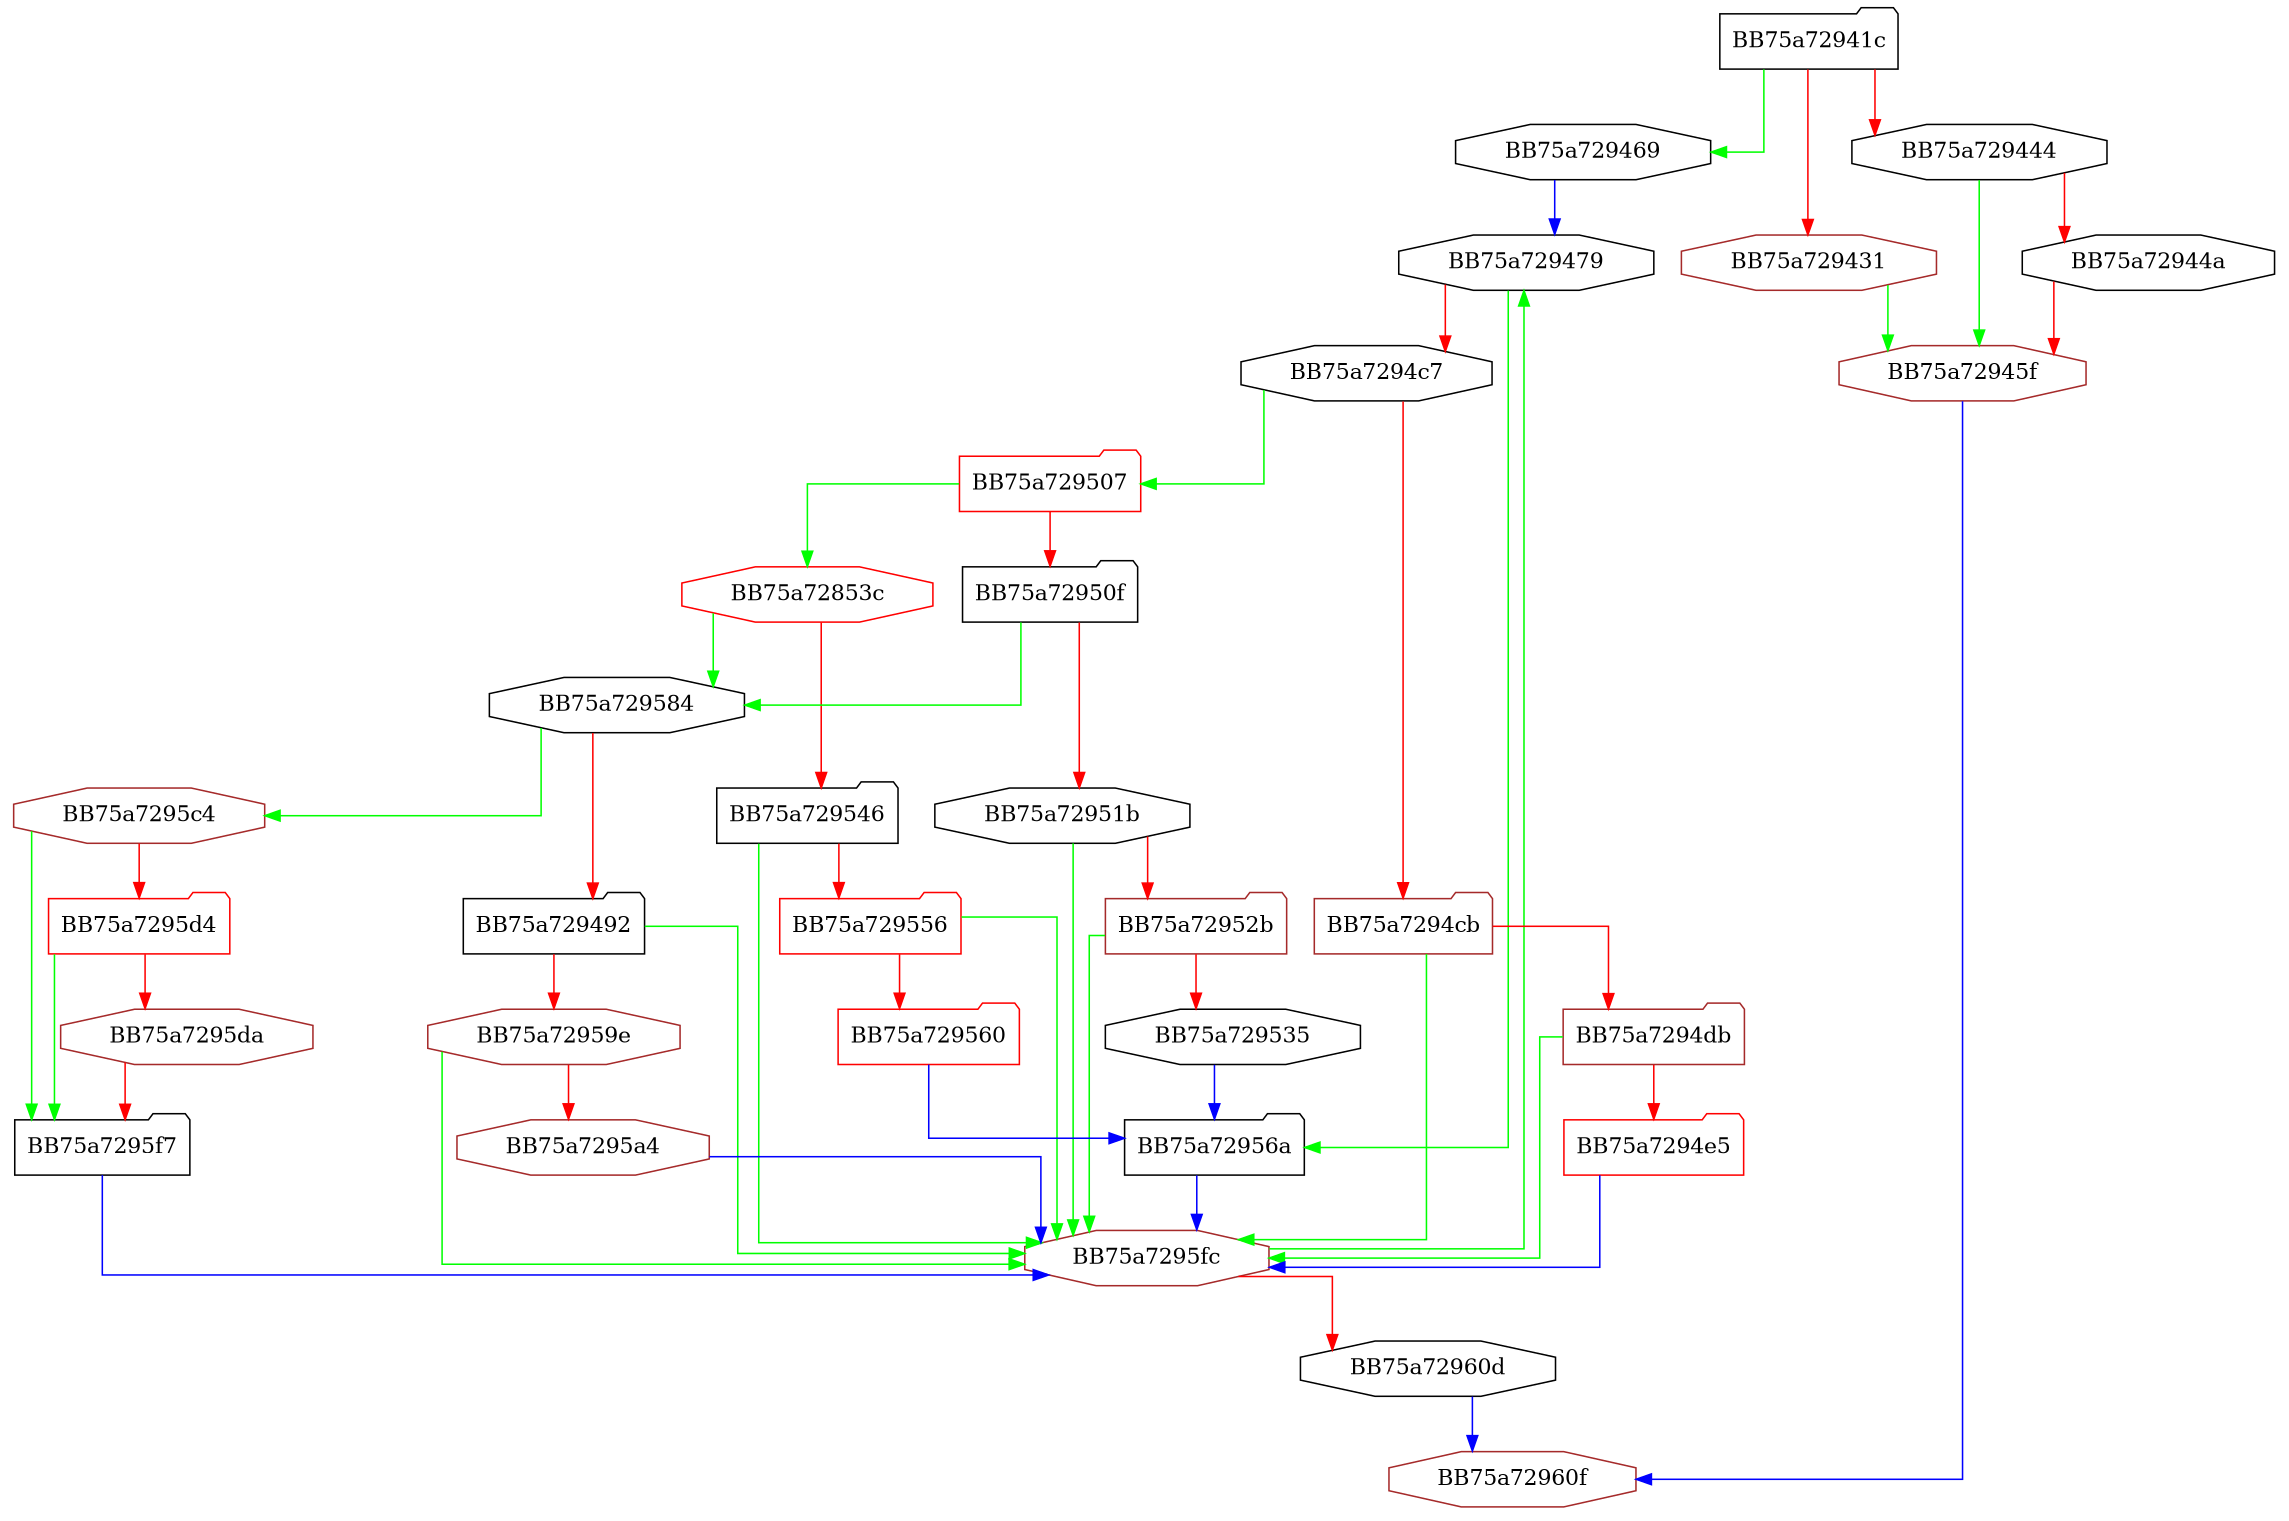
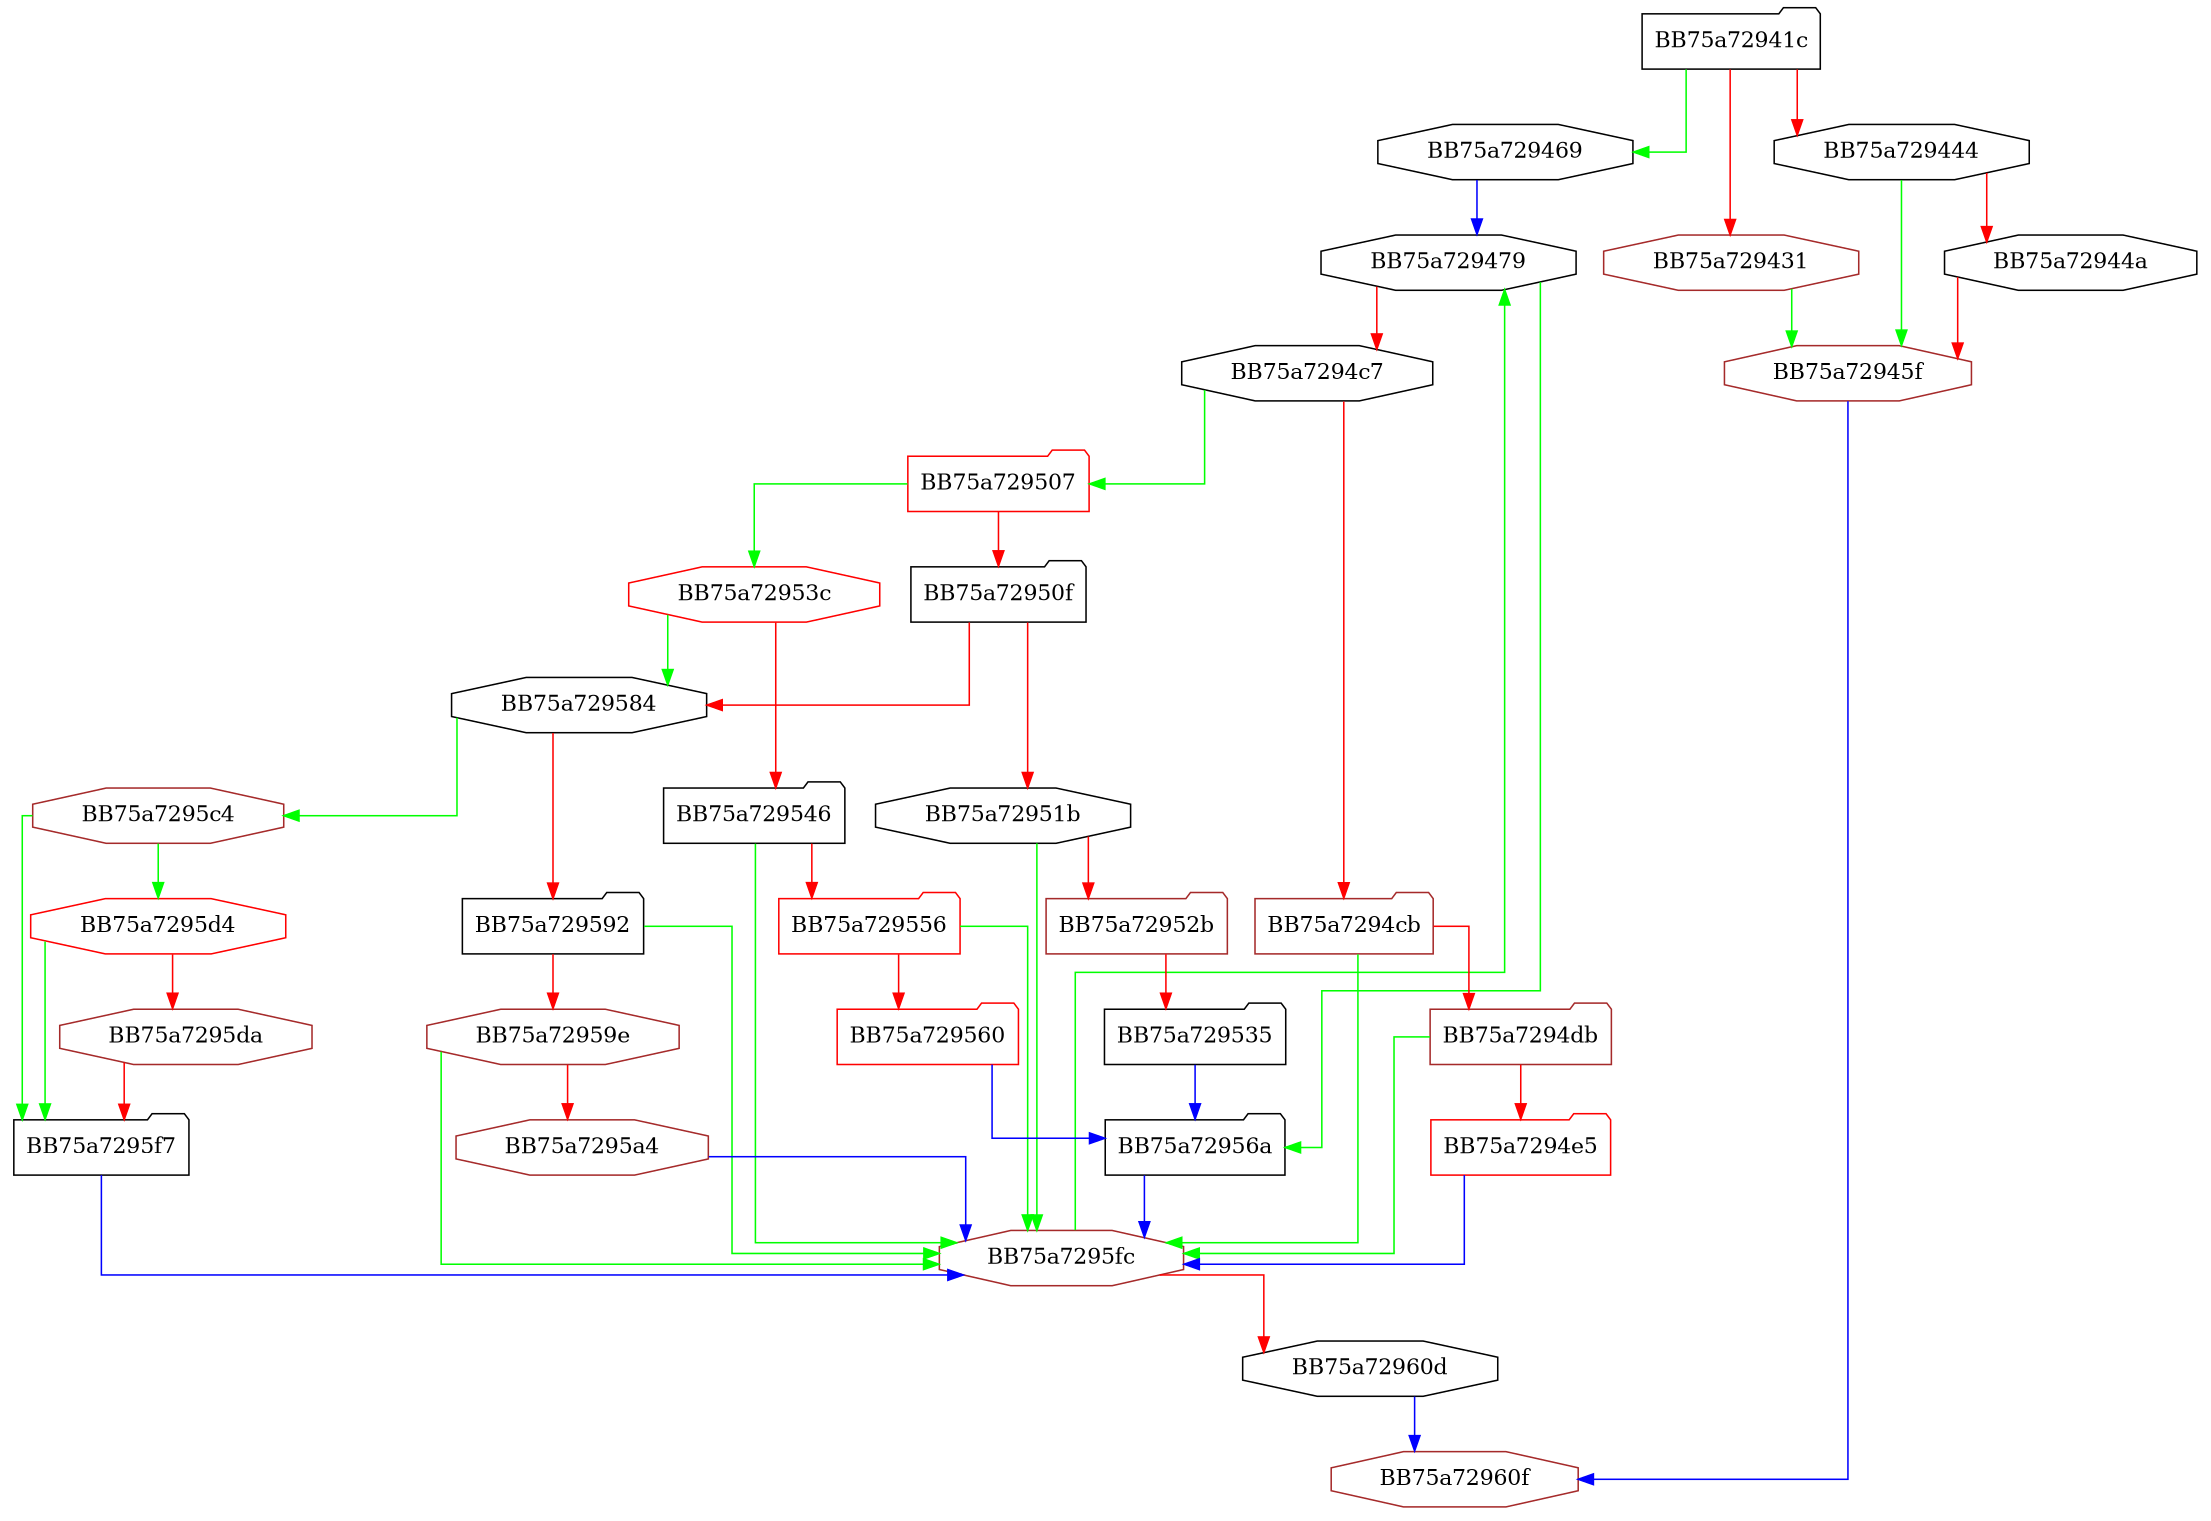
node "BB75a72853c": label "BB75a72853c" -> "BB75a72953c"
edge "BB75a72950f" -> "BB75a729584": color green -> red
edge "BB75a7295c4" -> "BB75a7295d4": color red -> green
node "BB75a7295d4": shape folder -> octagon
node "BB75a729492": label "BB75a729492" -> "BB75a729592"
node "BB75a729535": shape octagon -> folder
edge "BB75a72952b" -> "BB75a7295fc": removed
